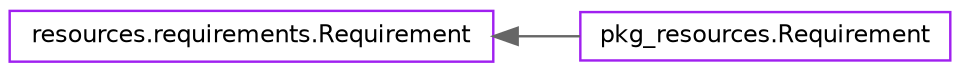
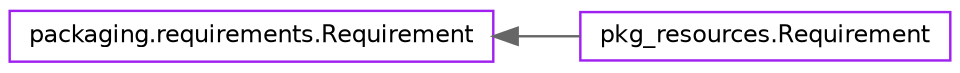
node "resources.requirements.Requirement": label "resources.requirements.Requirement" -> "packaging.requirements.Requirement"
